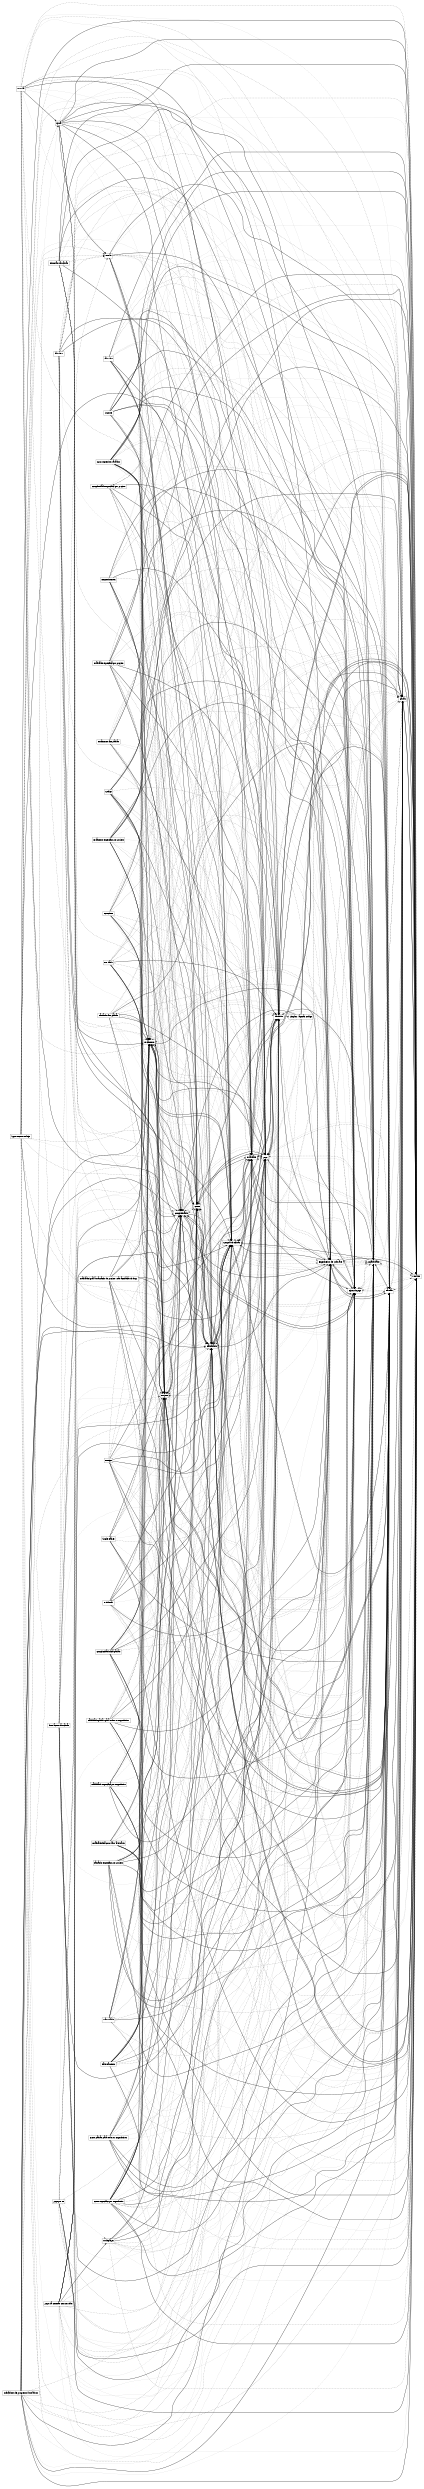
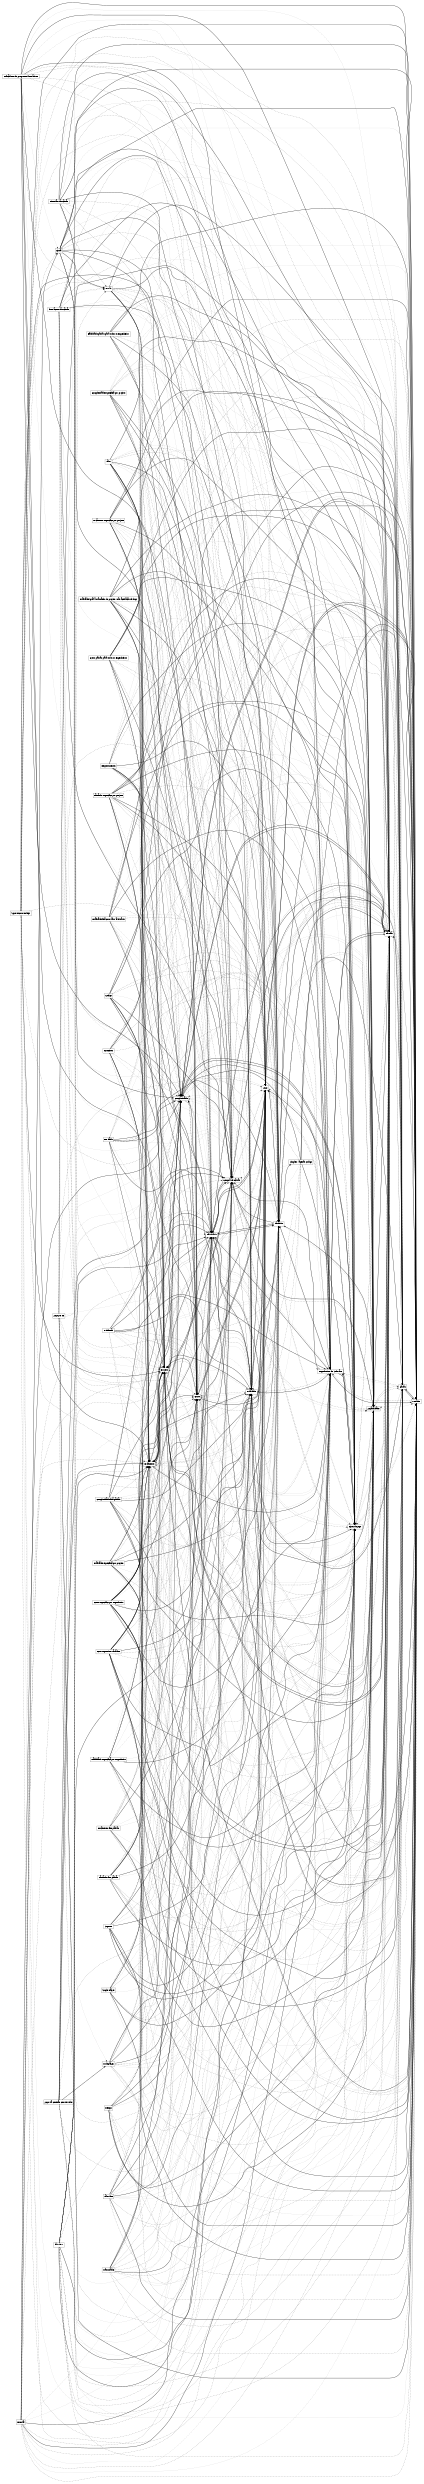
edge "Tamanho" -> "Modulos": style bold -> dotted
edge "Design" -> "Jogo": removed
node "Rastreamento": label "Rastreamento" -> "Valor"
